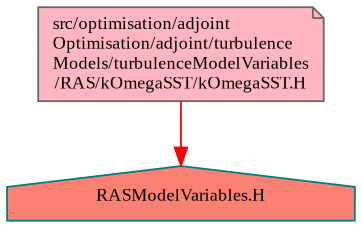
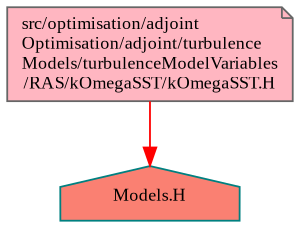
node "RASModelVariables.H": label "RASModelVariables.H" -> "Models.H"
